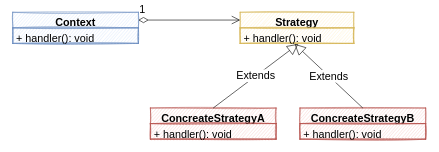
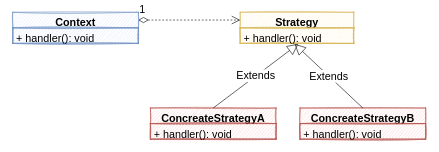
edge "Context" -- "Strategy": style solid -> dashed
